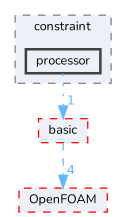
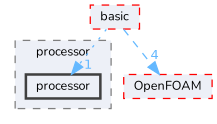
cluster "constraint": label "constraint" -> "processor"
edge "processor" -> "basic": reversed
